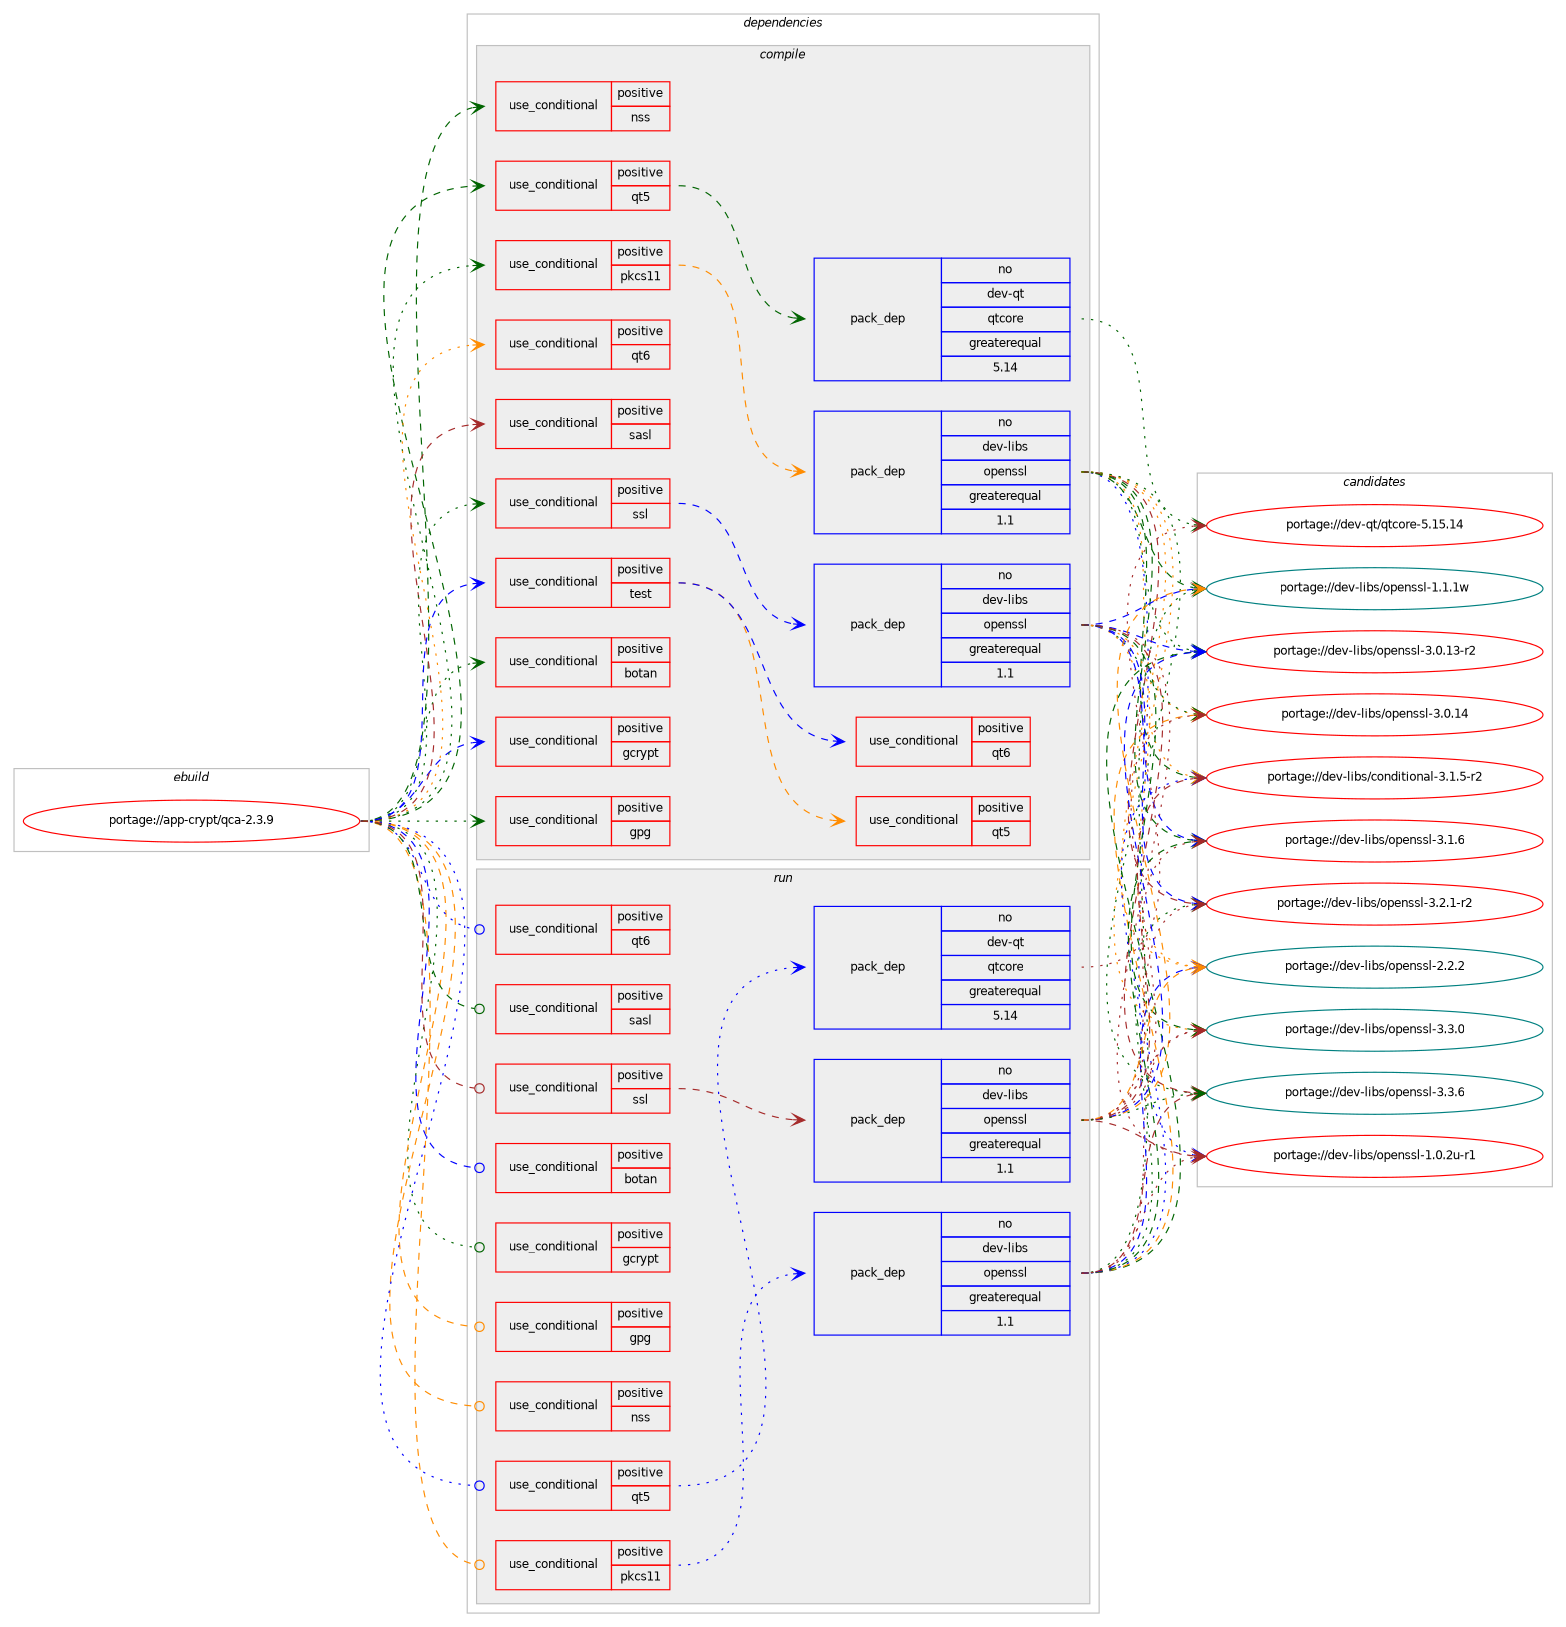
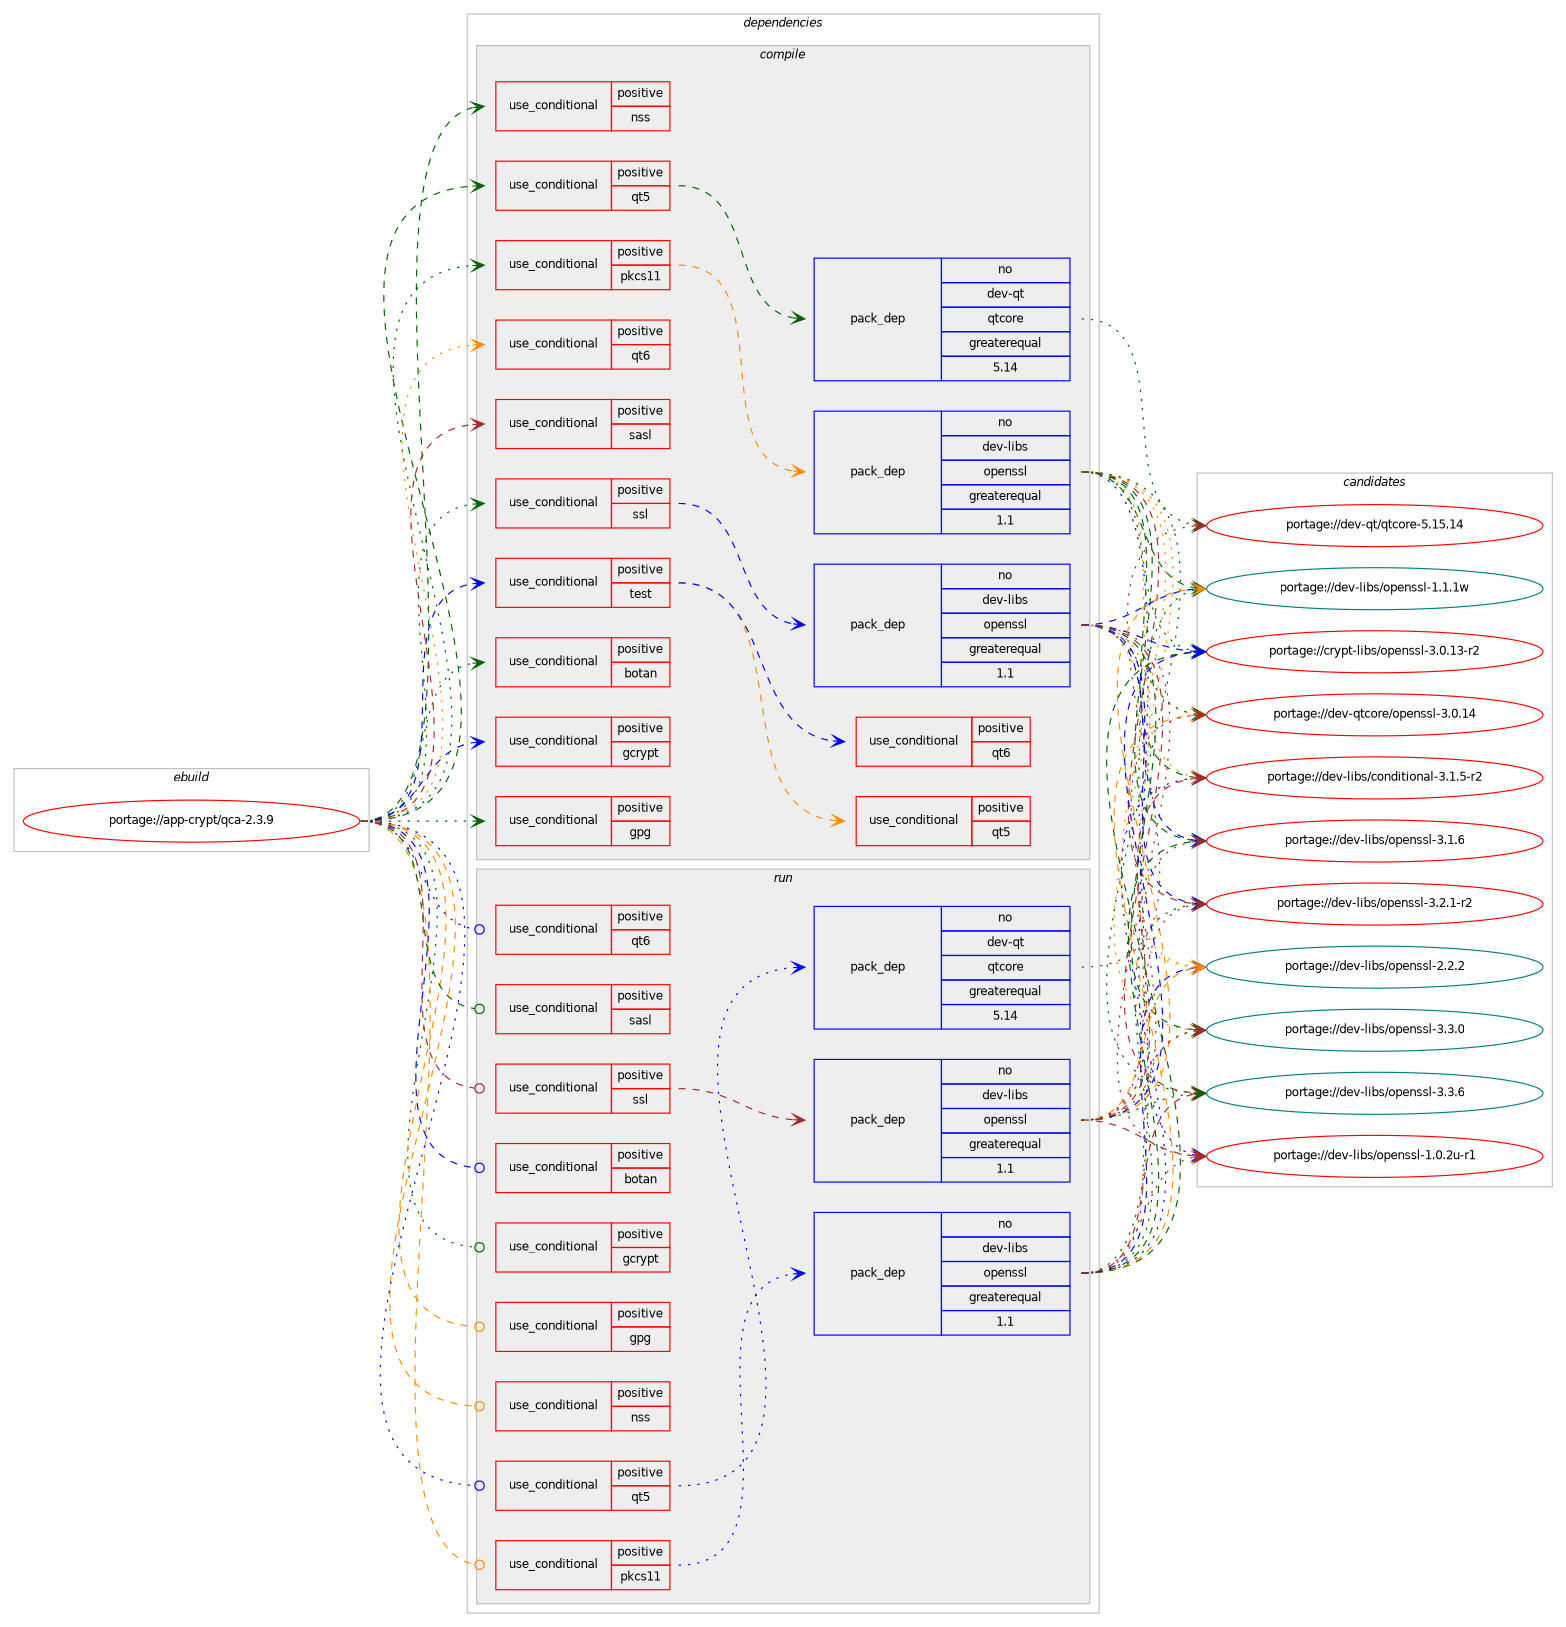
node "portage://dev-libs/openssl-3.0.13-r2": label "portage://dev-libs/openssl-3.0.13-r2" -> "portage://crypt-libs/openssl-3.0.13-r2"
node "portage://dev-libs/openssl-3.0.14": label "portage://dev-libs/openssl-3.0.14" -> "portage://dev-qtcore/openssl-3.0.14"
